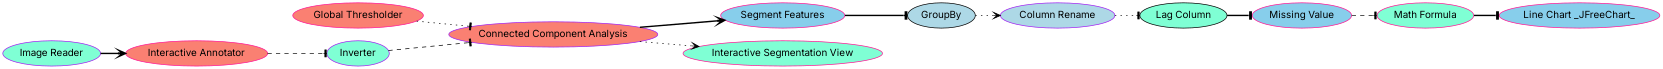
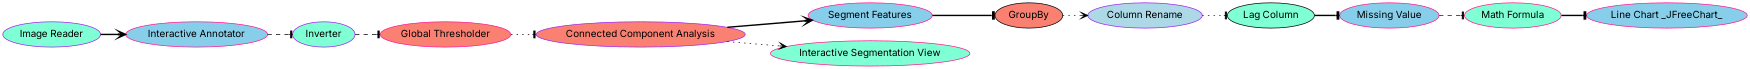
node "GroupBy": fillcolor lightblue -> salmon
edge "Inverter" -> "Connected Component Analysis": now "Inverter" -> "Global Thresholder"
node "Interactive Annotator": fillcolor salmon -> skyblue
